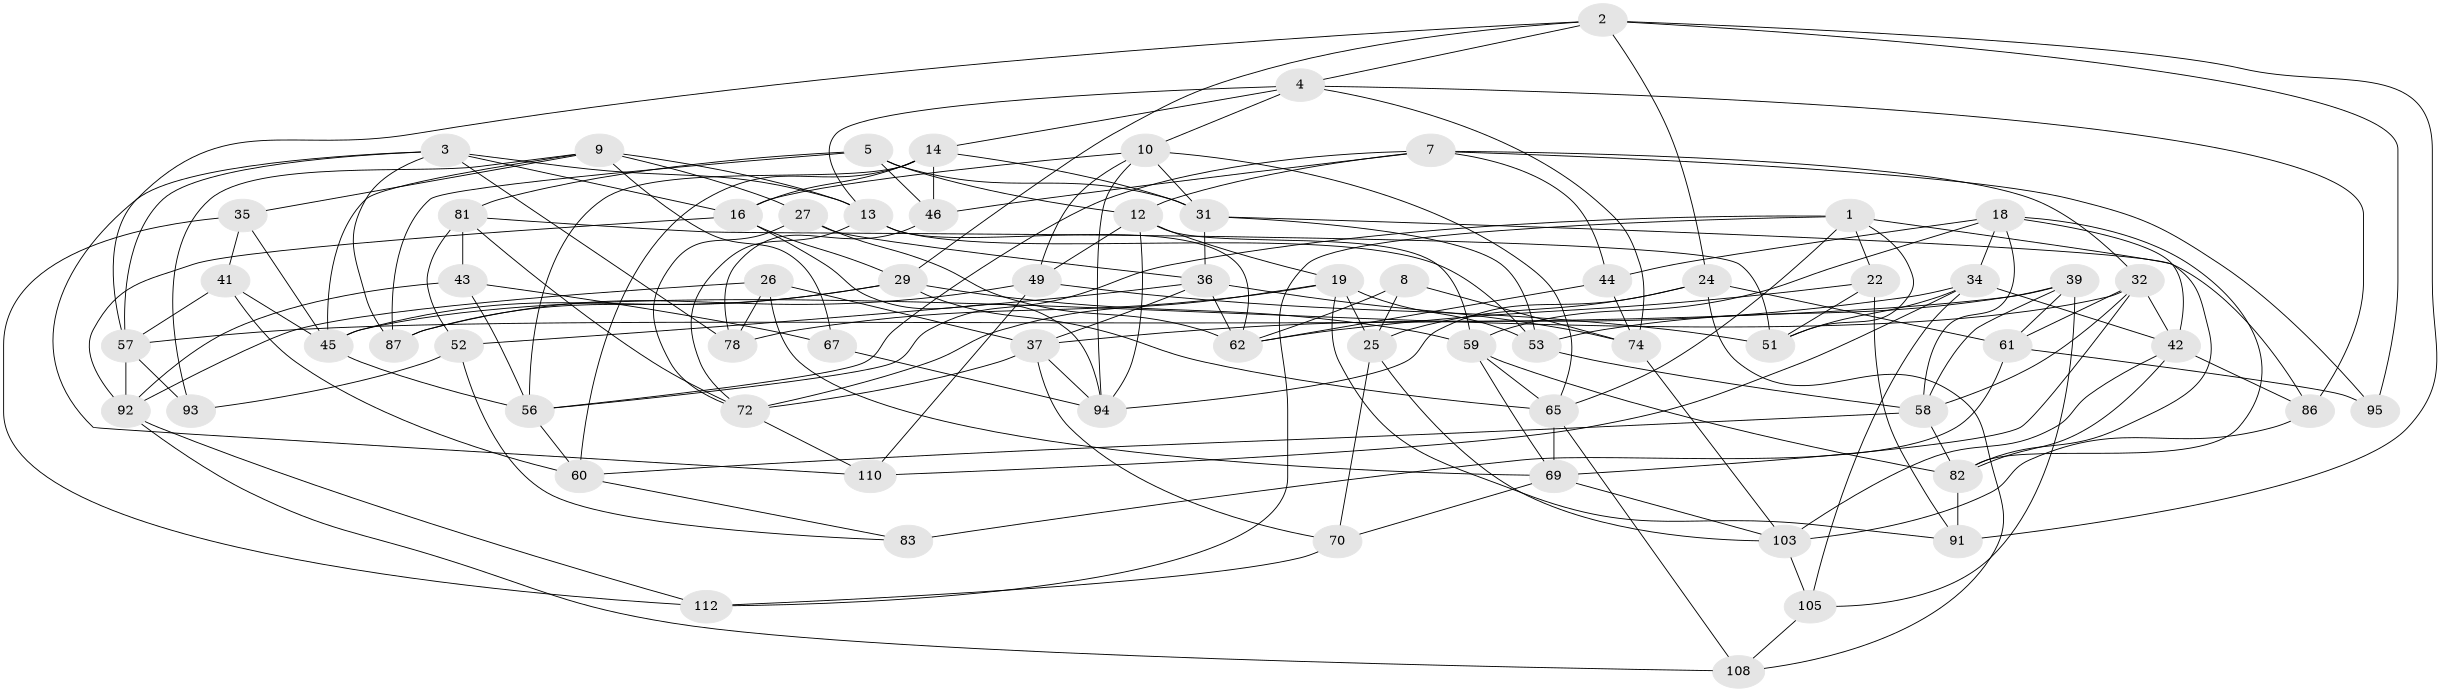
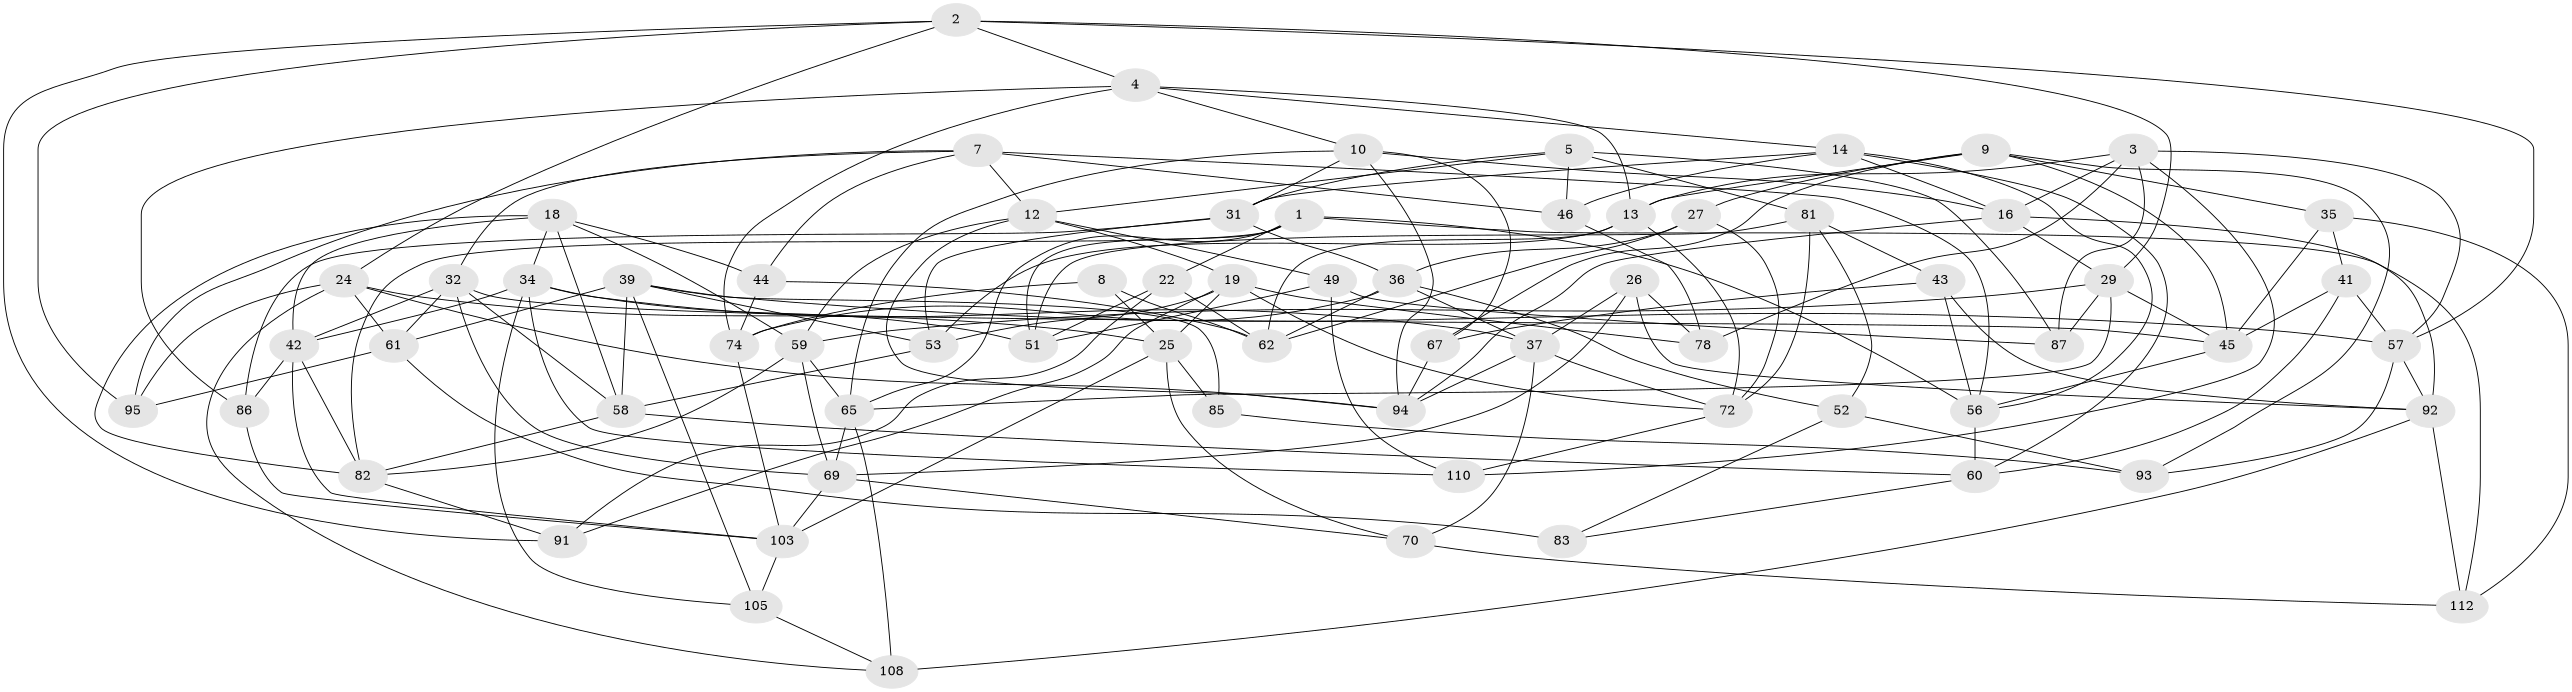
edge "10" -- "49": now "10" -- "67"
edge "24" -- "95": added
node "85": added
